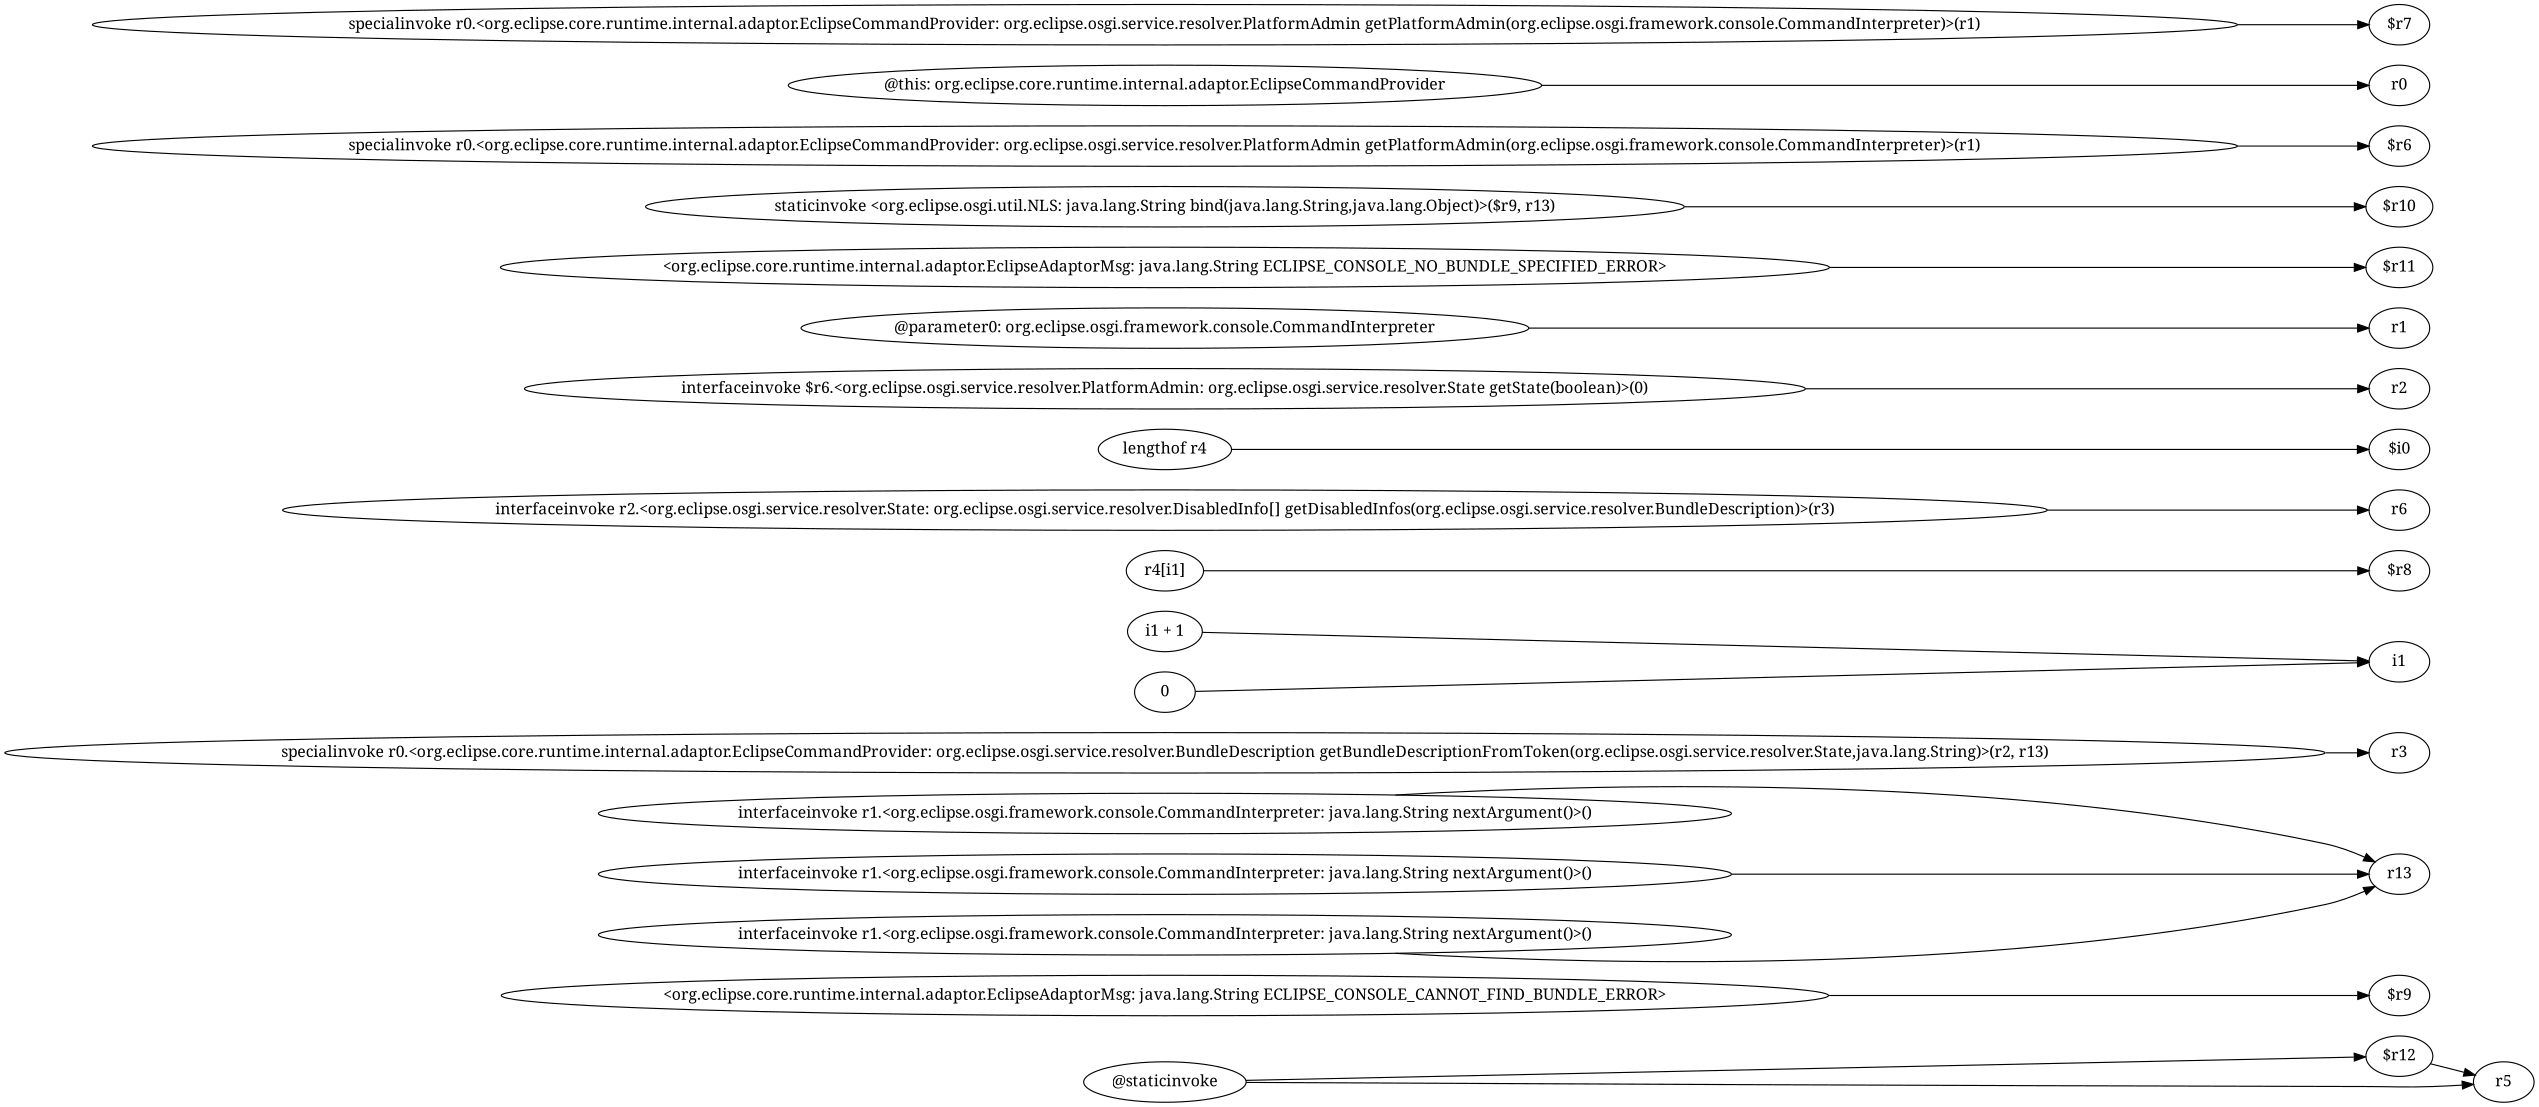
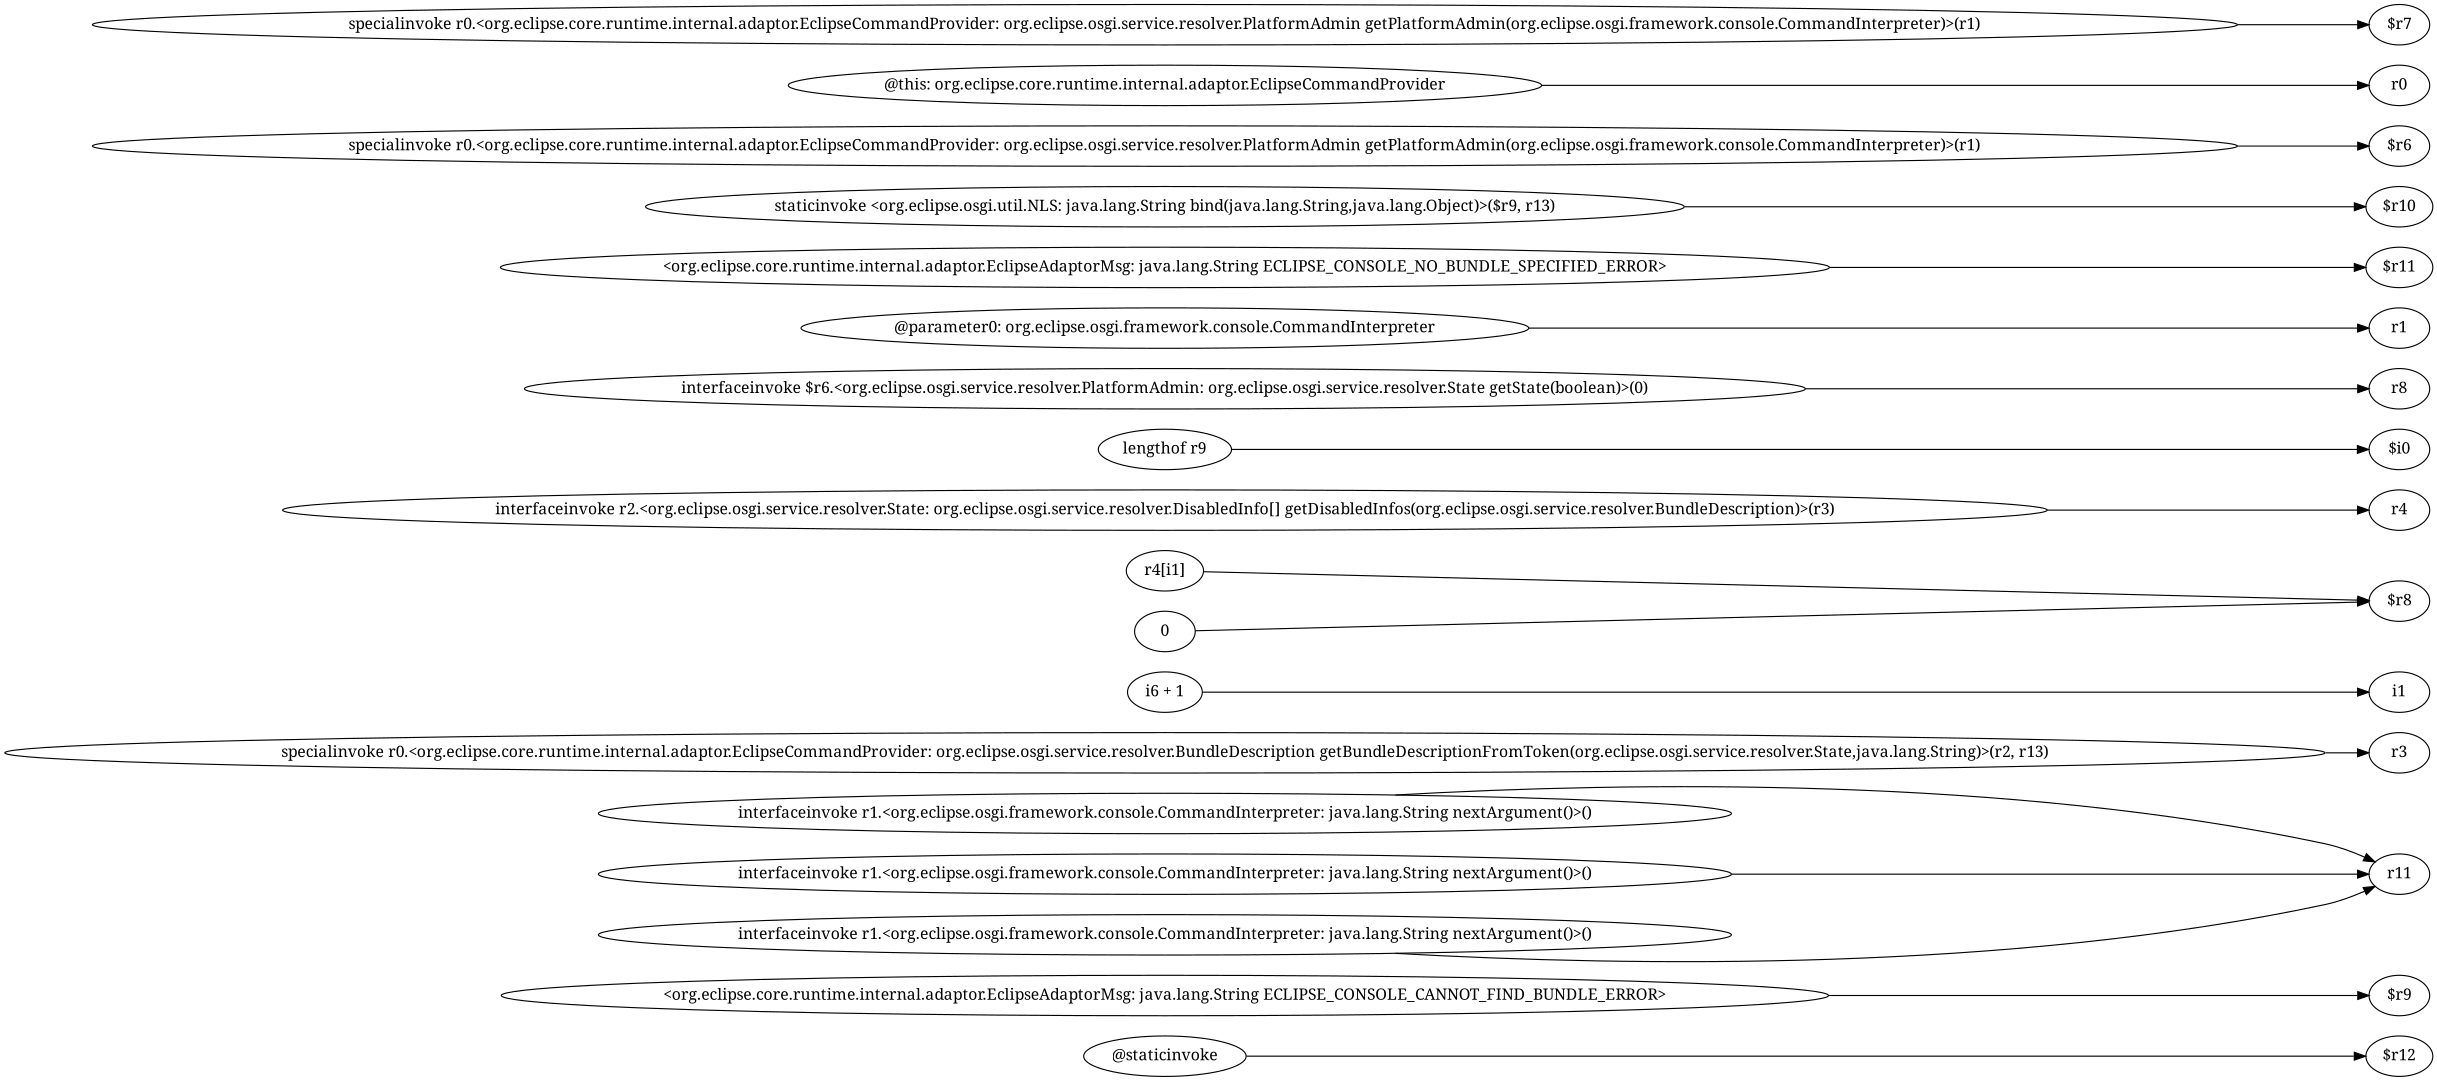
node "r2": label "r2" -> "r8"
node "lengthof r4": label "lengthof r4" -> "lengthof r9"
node "r6": label "r6" -> "r4"
node "i1 + 1": label "i1 + 1" -> "i6 + 1"
edge "0" -> "i1": now "0" -> "$r8"
node "r13": label "r13" -> "r11"
node "r5": removed
